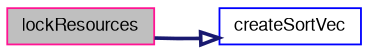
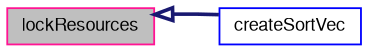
edge "lockResources" -> "createSortVec": reversed
